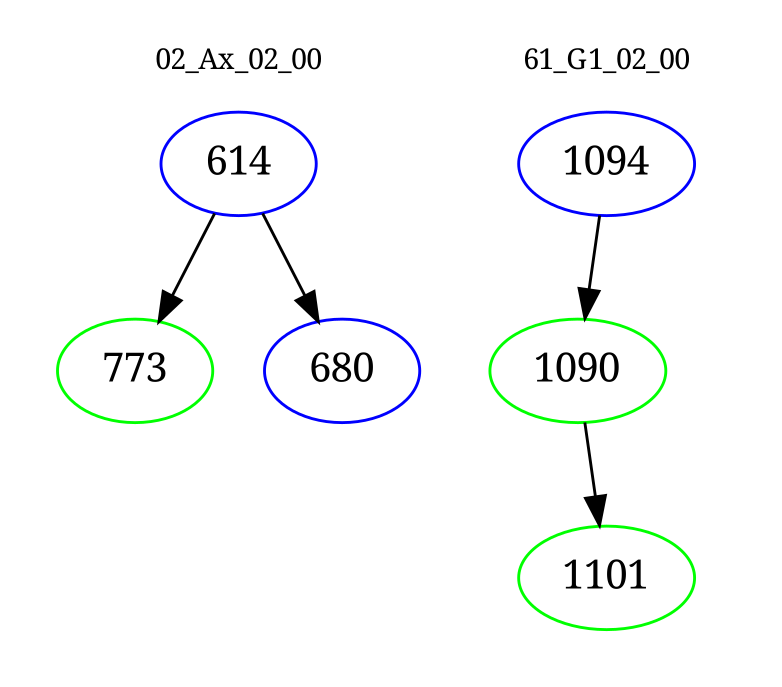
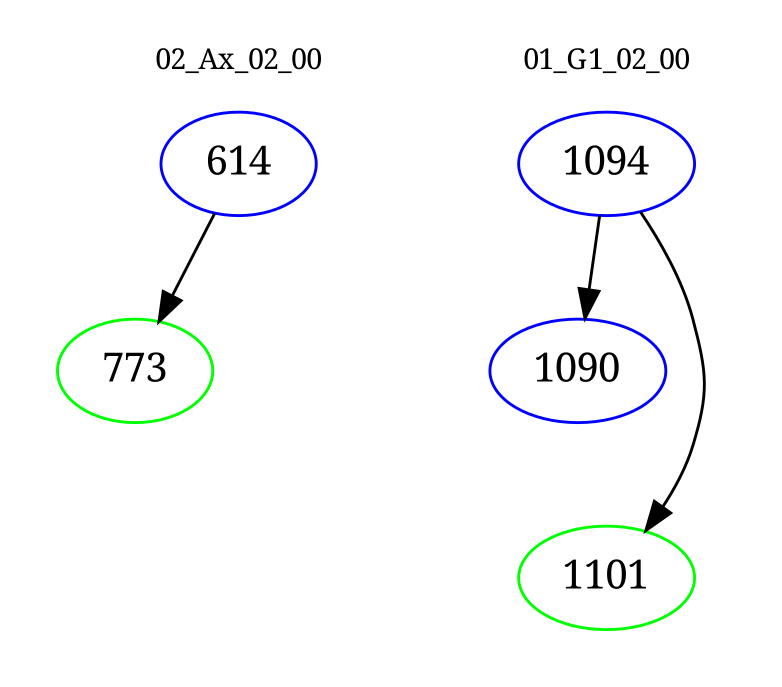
cluster "61_G1_02_00": label "61_G1_02_00" -> "01_G1_02_00"
node "680": removed
node "1090": color green -> blue
edge "1090" -> "1101": now "1094" -> "1101"
